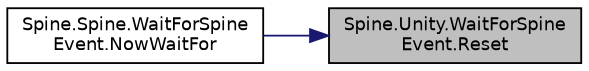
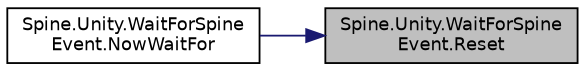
node "Spine.Spine.WaitForSpine Event.NowWaitFor": label "Spine.Spine.WaitForSpine Event.NowWaitFor" -> "Spine.Unity.WaitForSpine Event.NowWaitFor"
